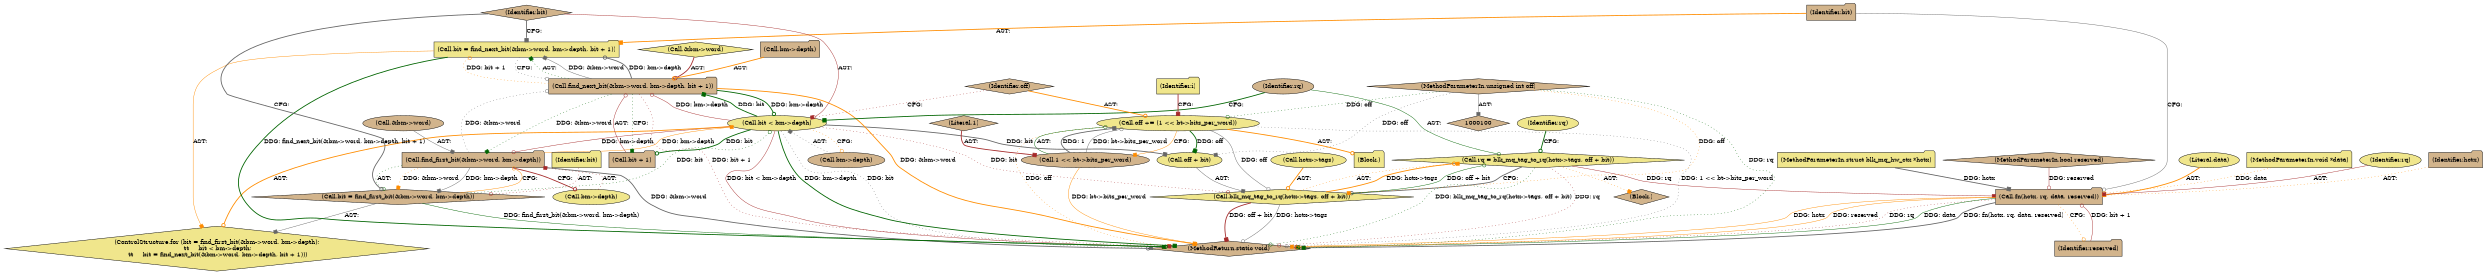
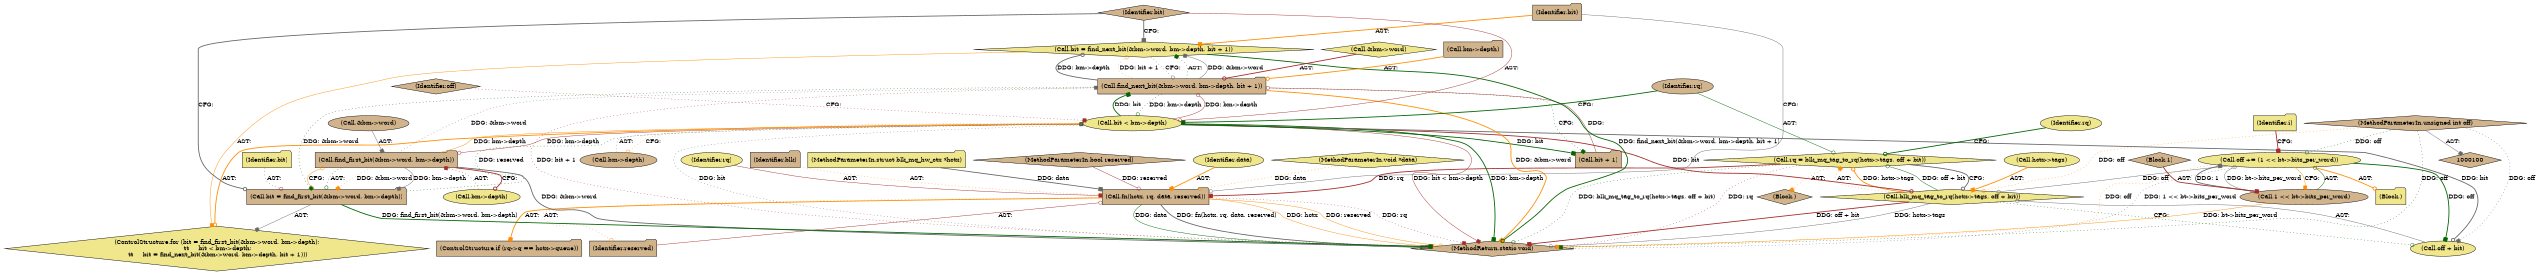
node "(Call,bit = find_next_bit(&bm->word, bm->depth, bit + 1))": shape folder -> diamond
edge "(Call,find_next_bit(&bm->word, bm->depth, bit + 1))" -> "(Call,bit < bm->depth)": style bold -> dotted
edge "(Identifier,off)" -> "(Call,off += (1 << bt->bits_per_word))": removed, label "AST:"
edge "(Call,find_first_bit(&bm->word, bm->depth))" -> "(Call,find_next_bit(&bm->word, bm->depth, bit + 1))": arrowhead odot -> box
edge "(Call,find_next_bit(&bm->word, bm->depth, bit + 1))" -> "(Call,find_first_bit(&bm->word, bm->depth))": now "(Call,find_next_bit(&bm->word, bm->depth, bit + 1))" -> "(Call,bit = find_first_bit(&bm->word, bm->depth))"
edge "(Call,bit + 1)" -> "(Call,find_next_bit(&bm->word, bm->depth, bit + 1))": label "AST: " -> "DDG: "
node "(Literal,1)": label "(Literal,1)" -> "(Block,1)"
edge "(Call,bit < bm->depth)" -> "(Call,off + bit)": arrowhead box -> odot
edge "(Call,bit < bm->depth)" -> "(Call,bit + 1)": arrowhead odot -> box
edge "(Call,bit = find_first_bit(&bm->word, bm->depth))" -> "(Call,bit < bm->depth)": label "DDG: bit" -> "DDG: reserved"
edge "(MethodParameterIn,unsigned int off)" -> "(MethodReturn,static void)": label "DDG: rq" -> "DDG: off"
node "(Literal,data)": label "(Literal,data)" -> "(Identifier,data)"
node "(MethodParameterIn,void *data)": shape folder -> diamond
node "(Identifier,hctx)": label "(Identifier,hctx)" -> "(Identifier,blk)"
edge "(Call,bit < bm->depth)" -> "(Call,blk_mq_tag_to_rq(hctx->tags, off + bit))": style dotted -> bold
edge "(MethodParameterIn,unsigned int off)" -> "(Call,blk_mq_tag_to_rq(hctx->tags, off + bit))": arrowhead box -> odot
edge "(Call,hctx->tags)" -> "(Call,blk_mq_tag_to_rq(hctx->tags, off + bit))": arrowhead odot -> box
edge "(MethodParameterIn,struct blk_mq_hw_ctx *hctx)" -> "(Call,fn(hctx, rq, data, reserved))": label "DDG: hctx" -> "DDG: data"
edge "(Call,off + bit)" -> "(Call,blk_mq_tag_to_rq(hctx->tags, off + bit))": arrowhead box -> odot
edge "(Call,rq = blk_mq_tag_to_rq(hctx->tags, off + bit))" -> "(Call,fn(hctx, rq, data, reserved))": style solid -> bold
node "(Call,bit = find_first_bit(&bm->word, bm->depth))": shape diamond -> folder
edge "(Call,fn(hctx, rq, data, reserved))" -> "(Identifier,reserved)": label "CFG: " -> "AST: "
edge "(Identifier,reserved)" -> "(Call,fn(hctx, rq, data, reserved))": label "DDG: bit + 1" -> "AST: "
edge "(Call,blk_mq_tag_to_rq(hctx->tags, off + bit))" -> "(Call,off + bit)": added, label "CFG:"
edge "(Call,bit = find_first_bit(&bm->word, bm->depth))" -> "(MethodReturn,static void)": style solid -> bold
node "(ControlStructure,if (rq->q == hctx->queue))": added
